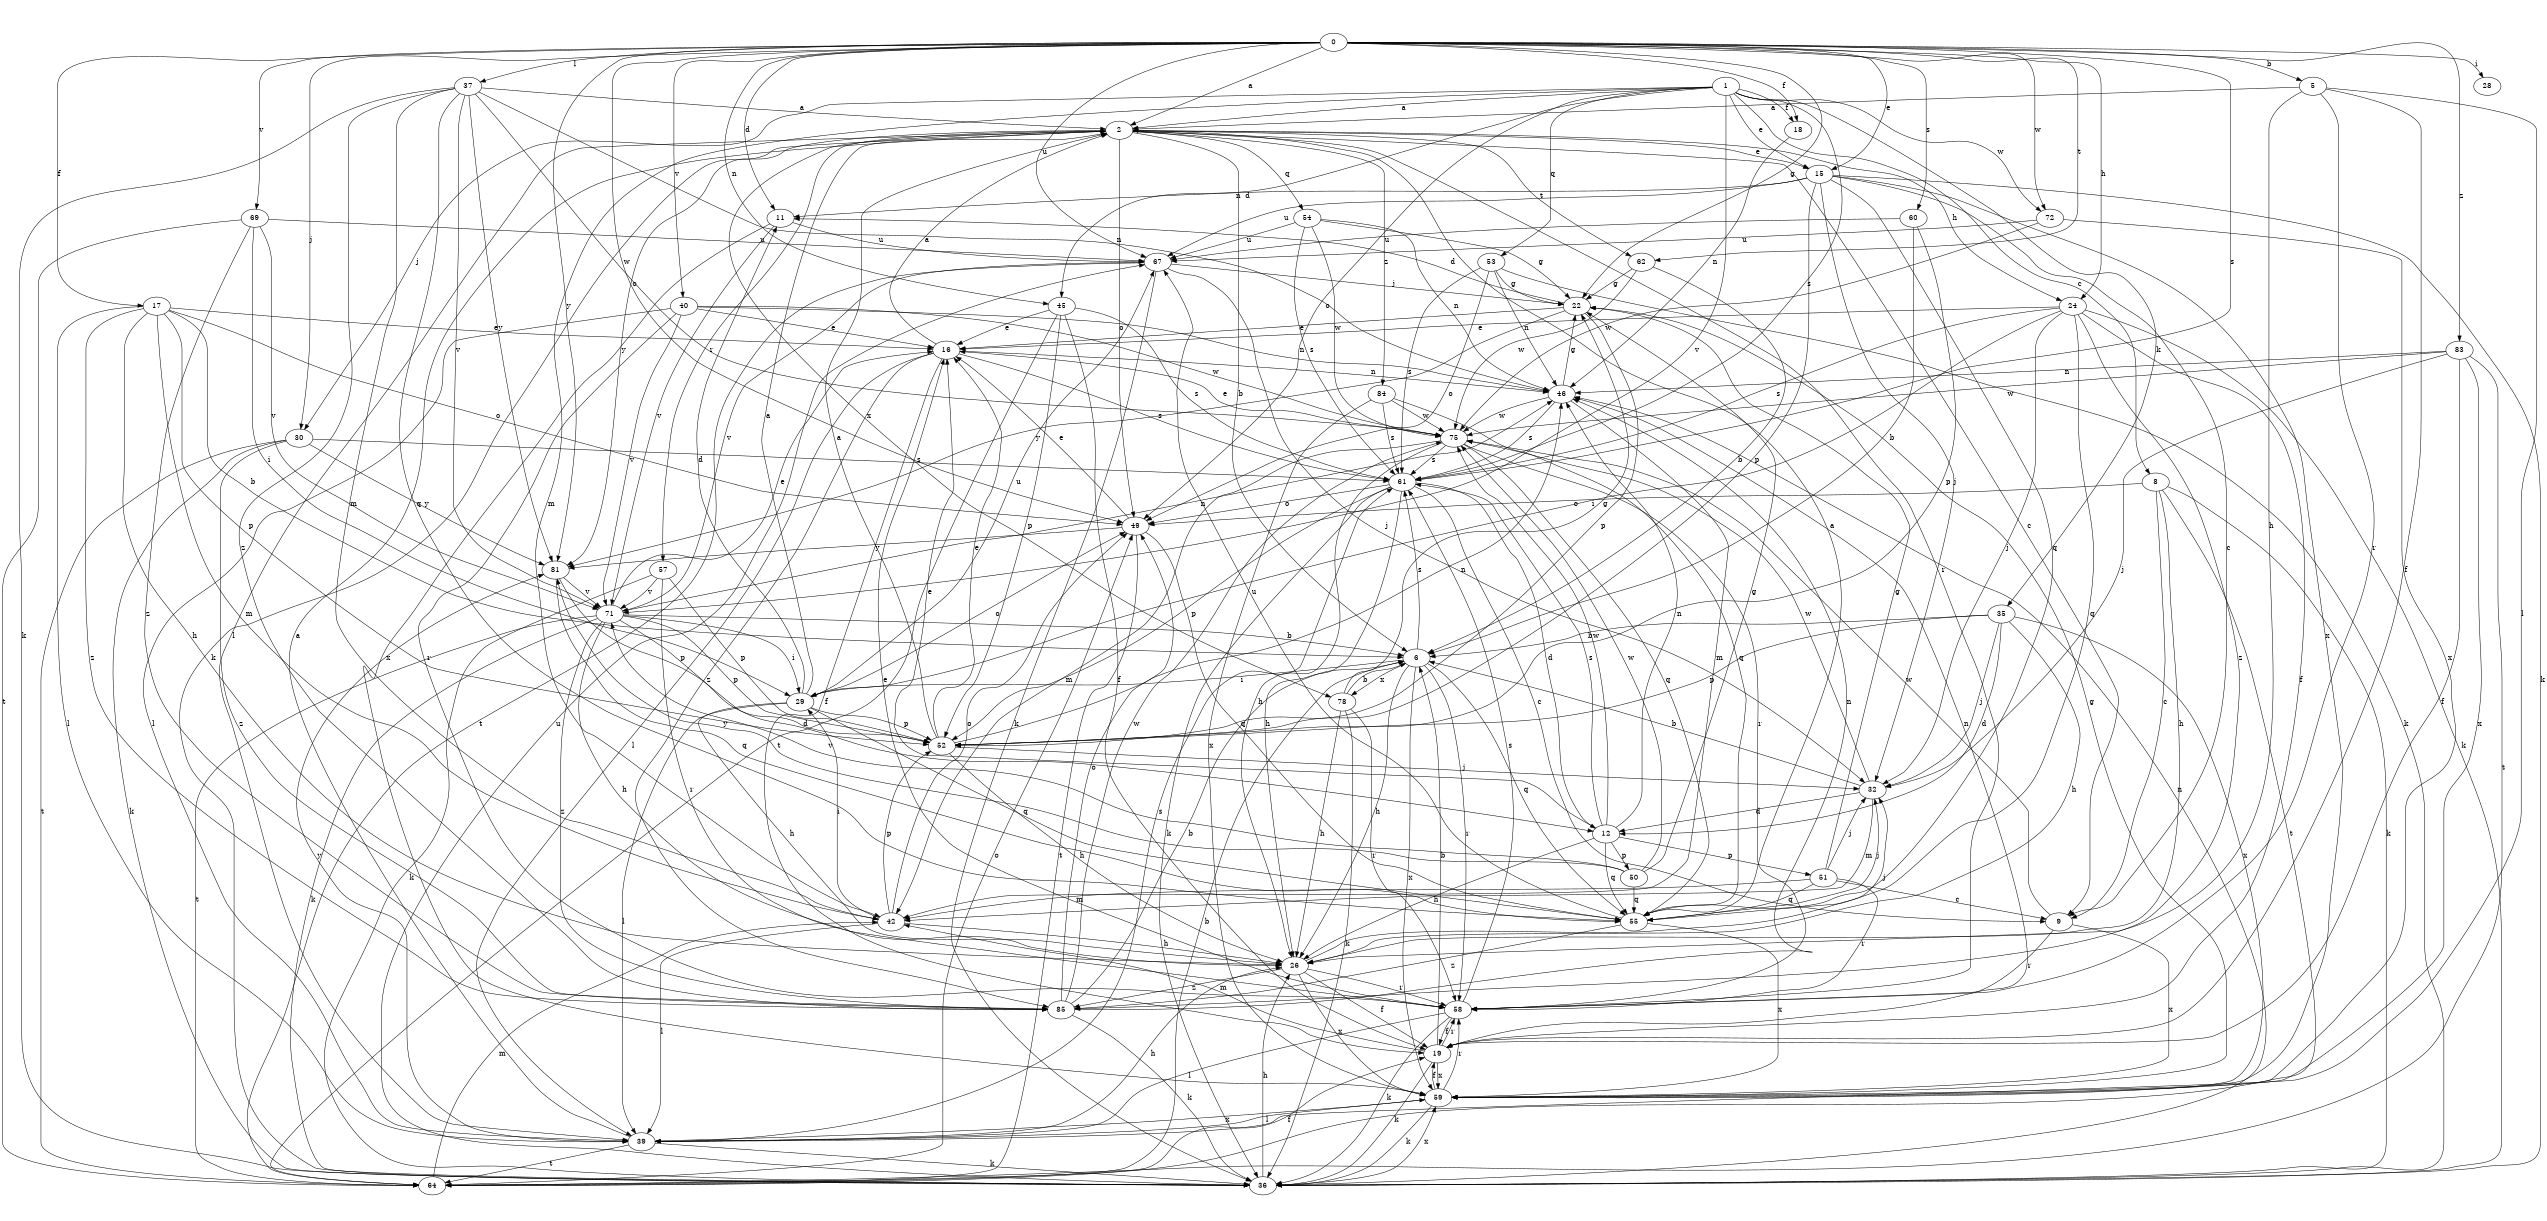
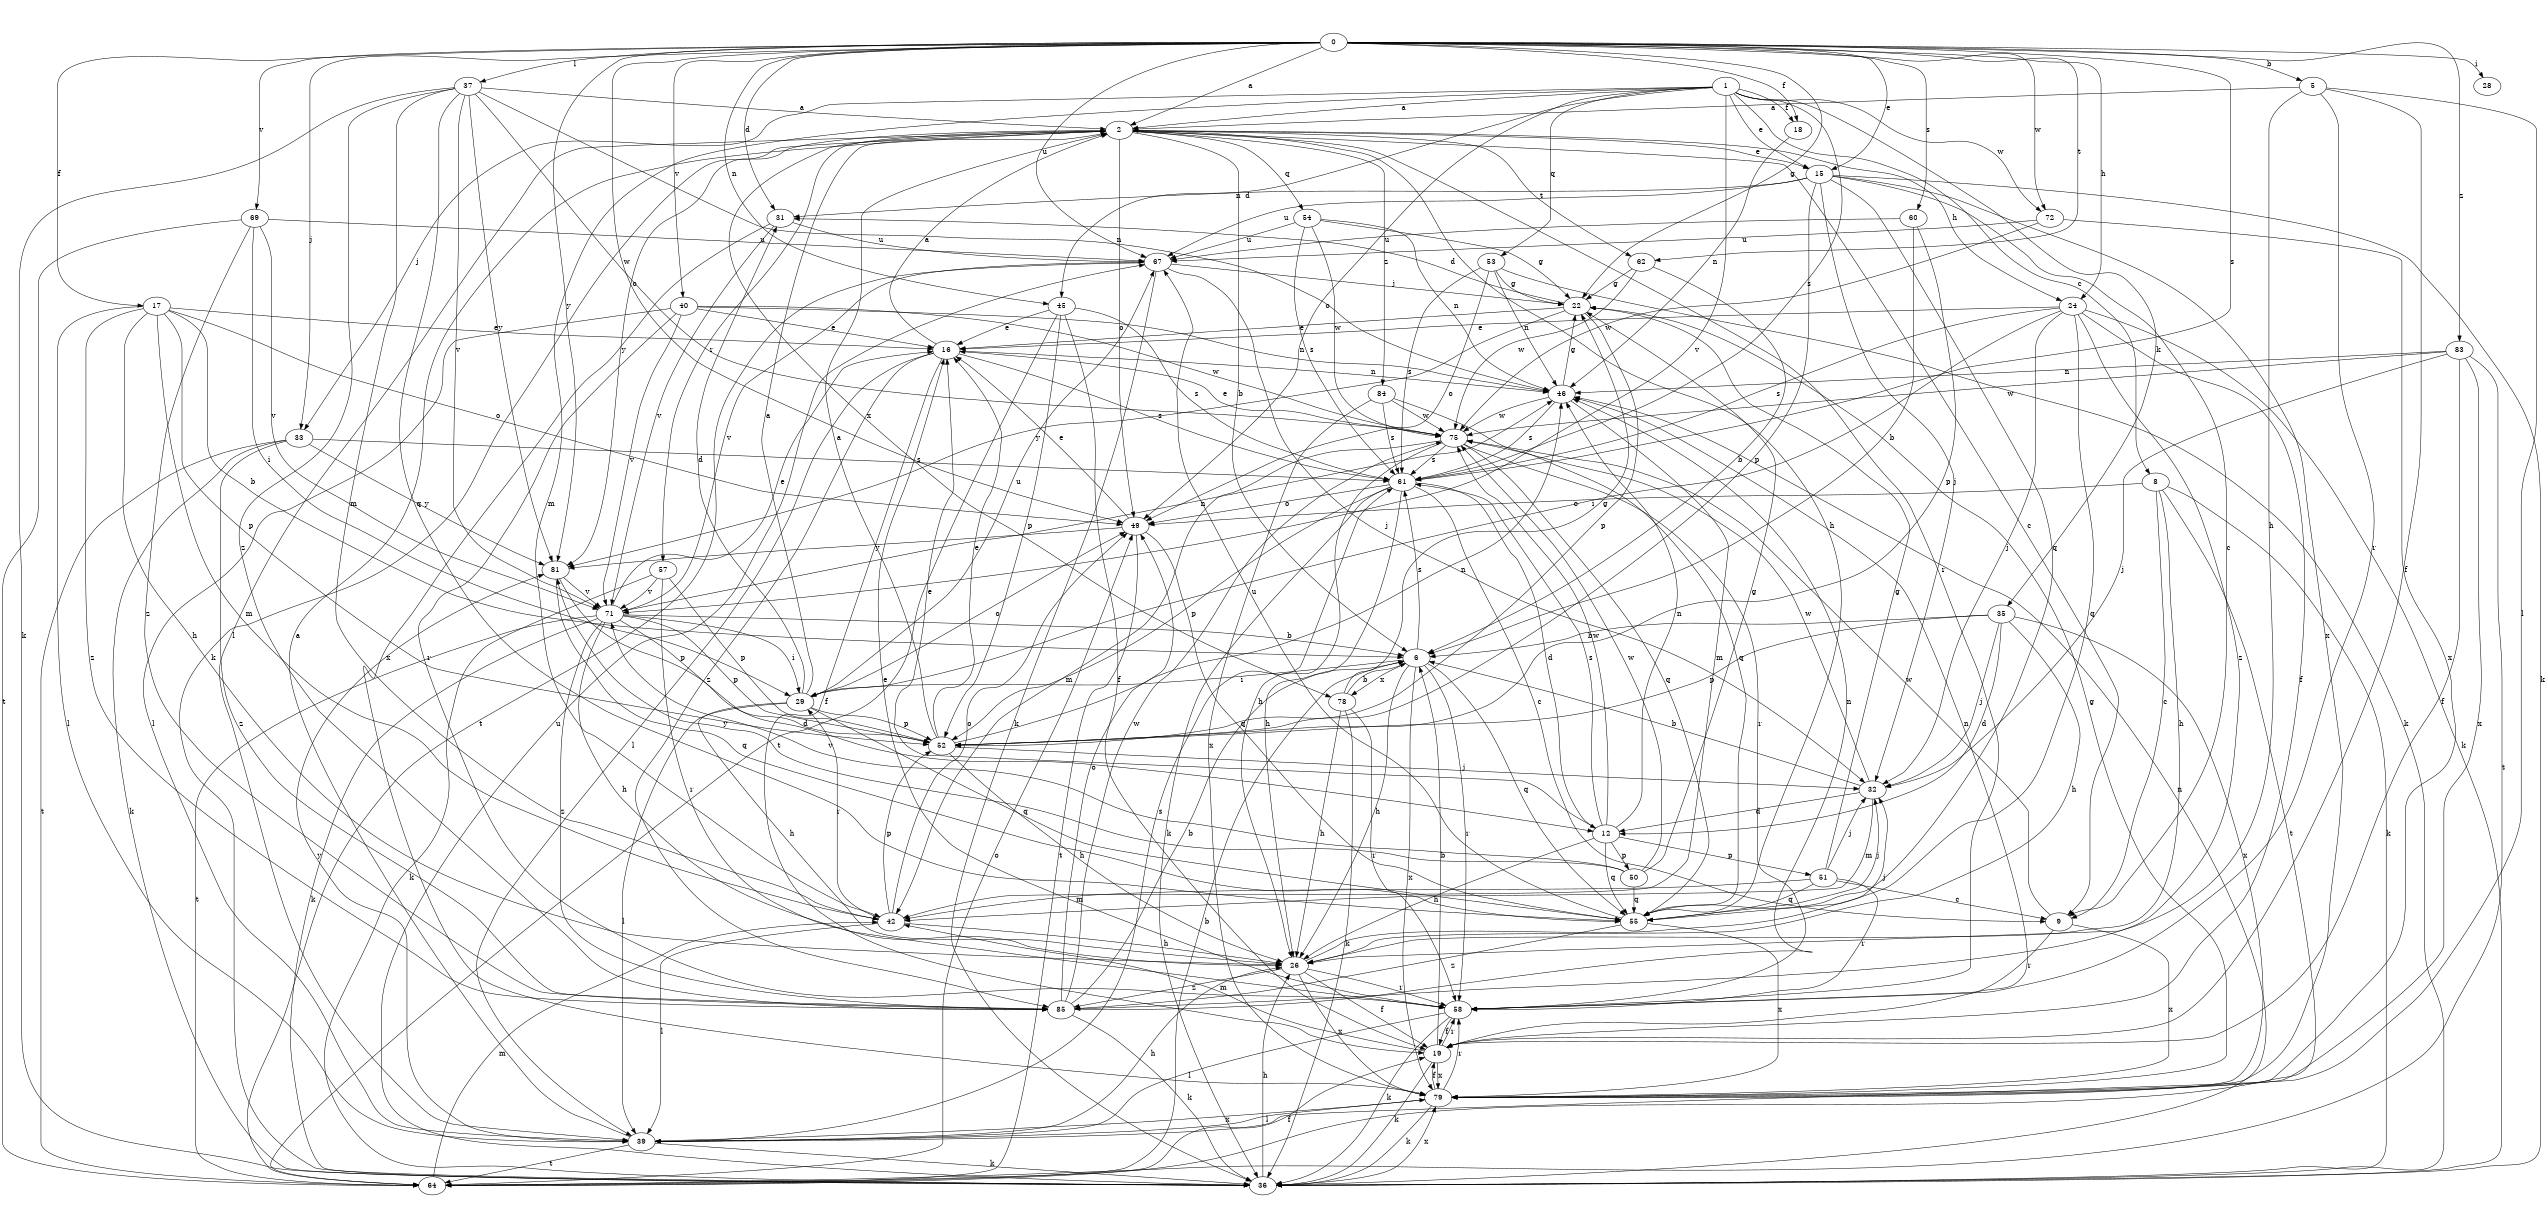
node "11": label "11" -> "31"
node "30": label "30" -> "33"
edge "55" -> "2": label "a" -> "h"
edge "58" -> "61": removed, label "s"
edge "42" -> "29": label "i" -> "r"
node "59": label "59" -> "79"
